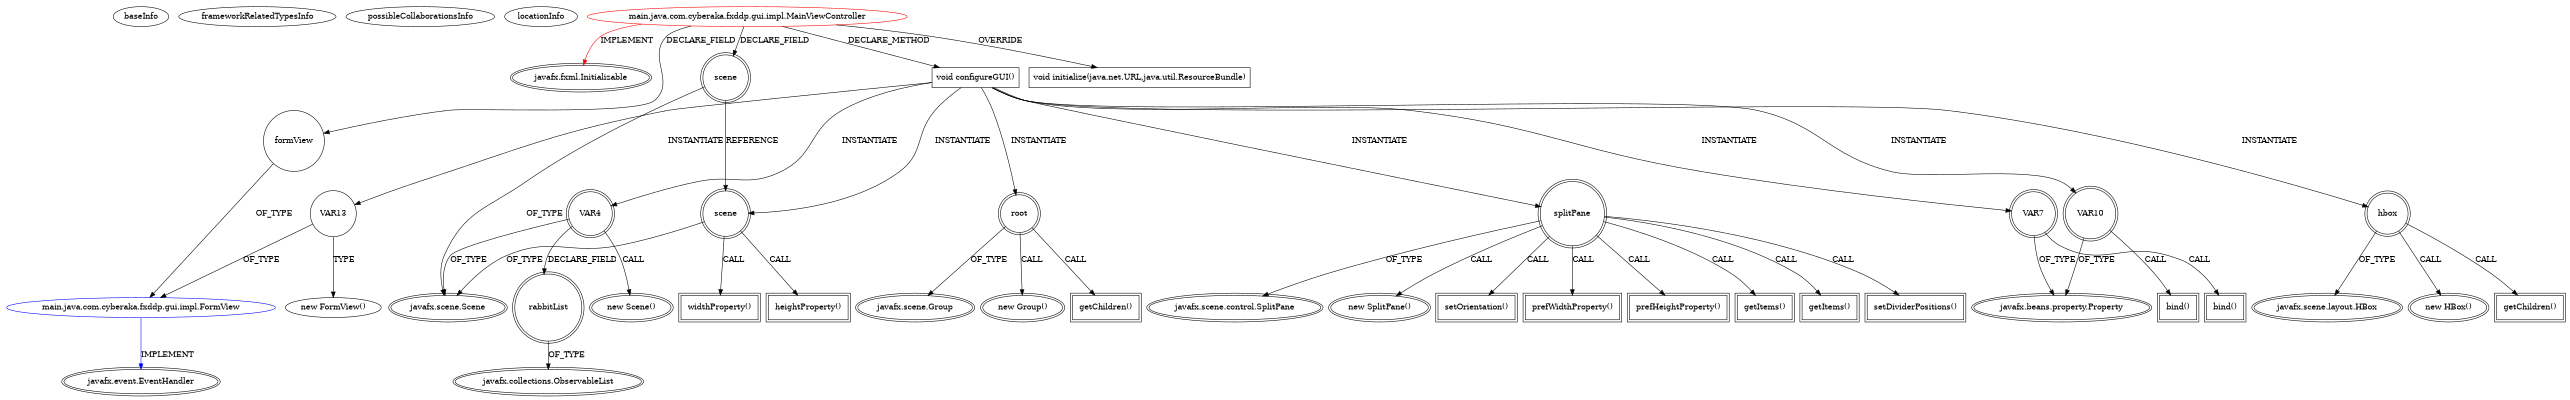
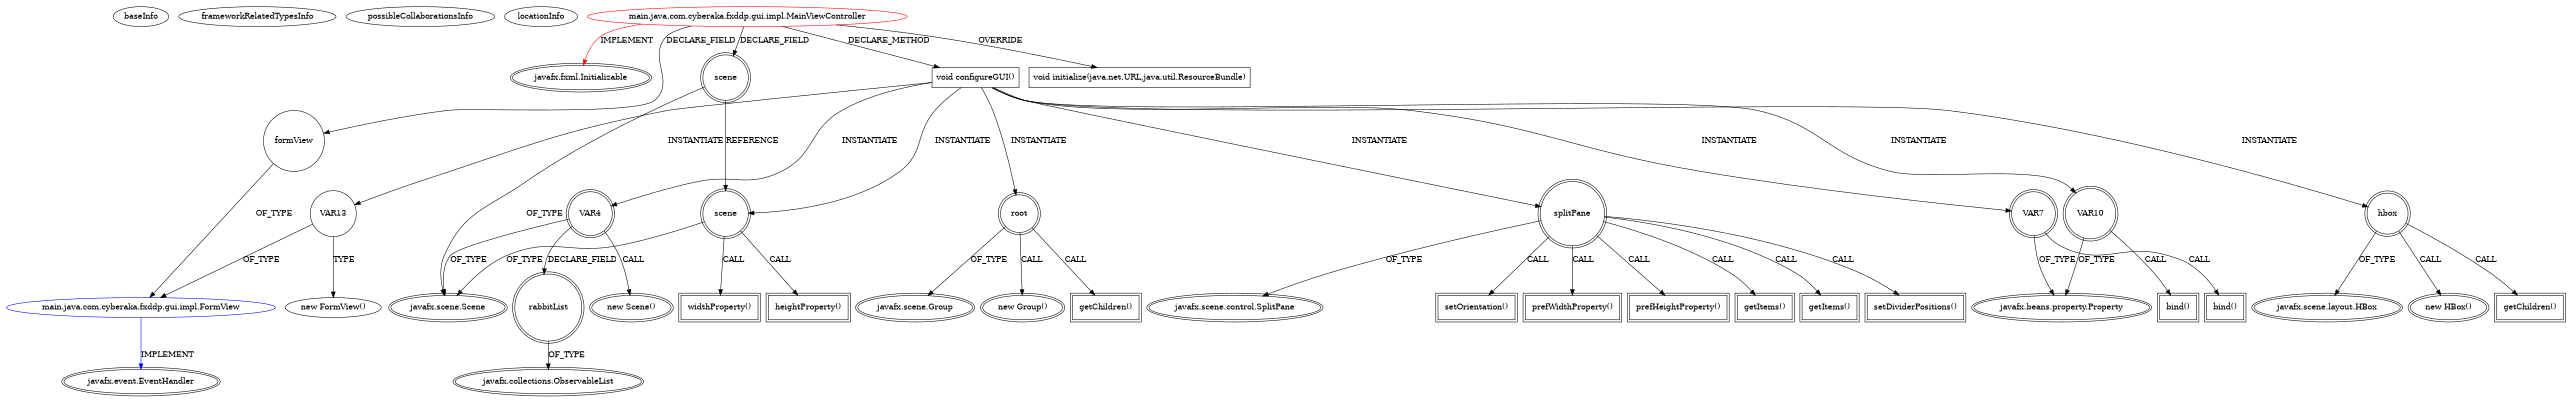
node "new SplitPane()": removed
